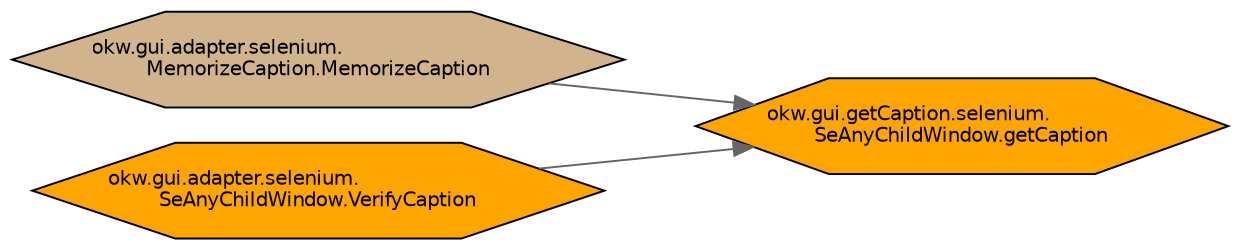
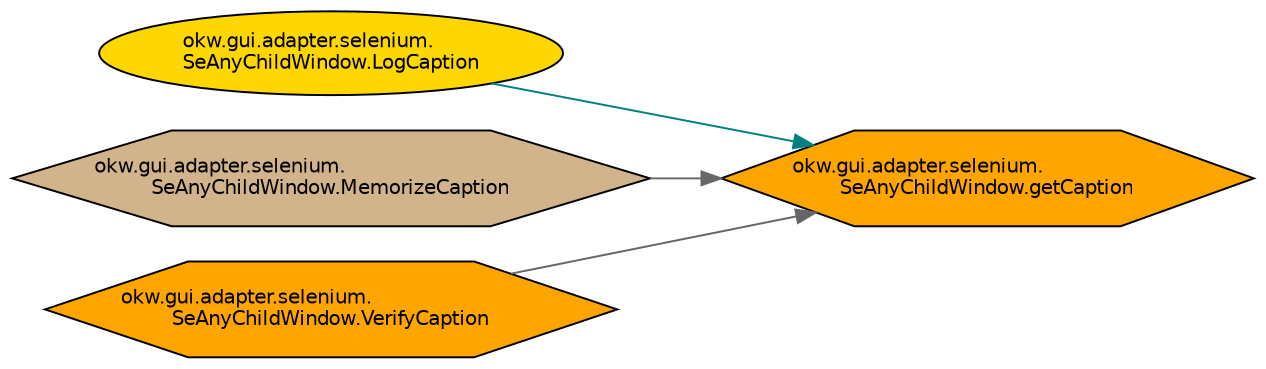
node "okw.gui.adapter.selenium. SeAnyChildWindow.LogCaption": added
node "okw.gui.adapter.selenium. MemorizeCaption.MemorizeCaption": label "okw.gui.adapter.selenium. MemorizeCaption.MemorizeCaption" -> "okw.gui.adapter.selenium. SeAnyChildWindow.MemorizeCaption"
node "okw.gui.getCaption.selenium. SeAnyChildWindow.getCaption": label "okw.gui.getCaption.selenium. SeAnyChildWindow.getCaption" -> "okw.gui.adapter.selenium. SeAnyChildWindow.getCaption"
